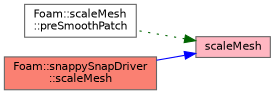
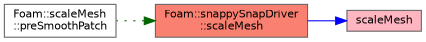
edge "Foam::scaleMesh ::preSmoothPatch" -> "scaleMesh": now "Foam::scaleMesh ::preSmoothPatch" -> "Foam::snappySnapDriver ::scaleMesh"
